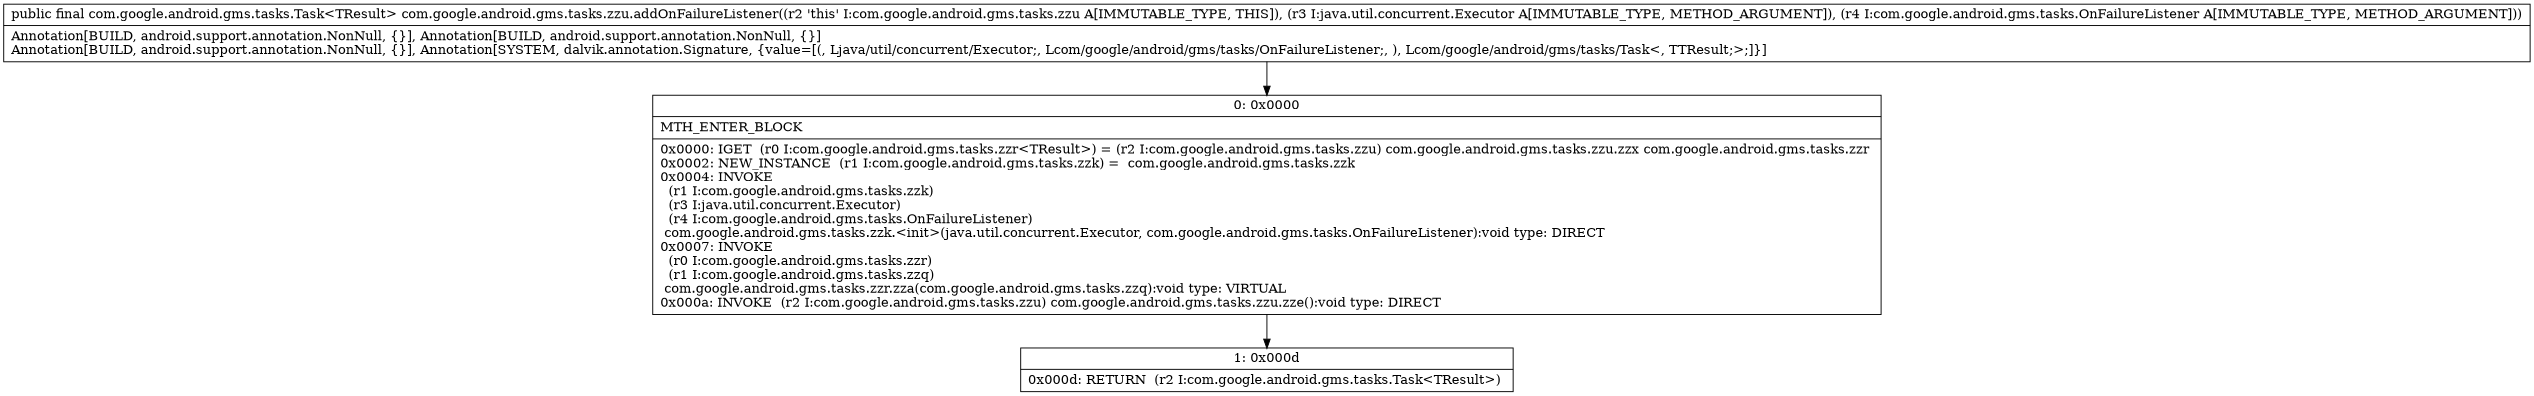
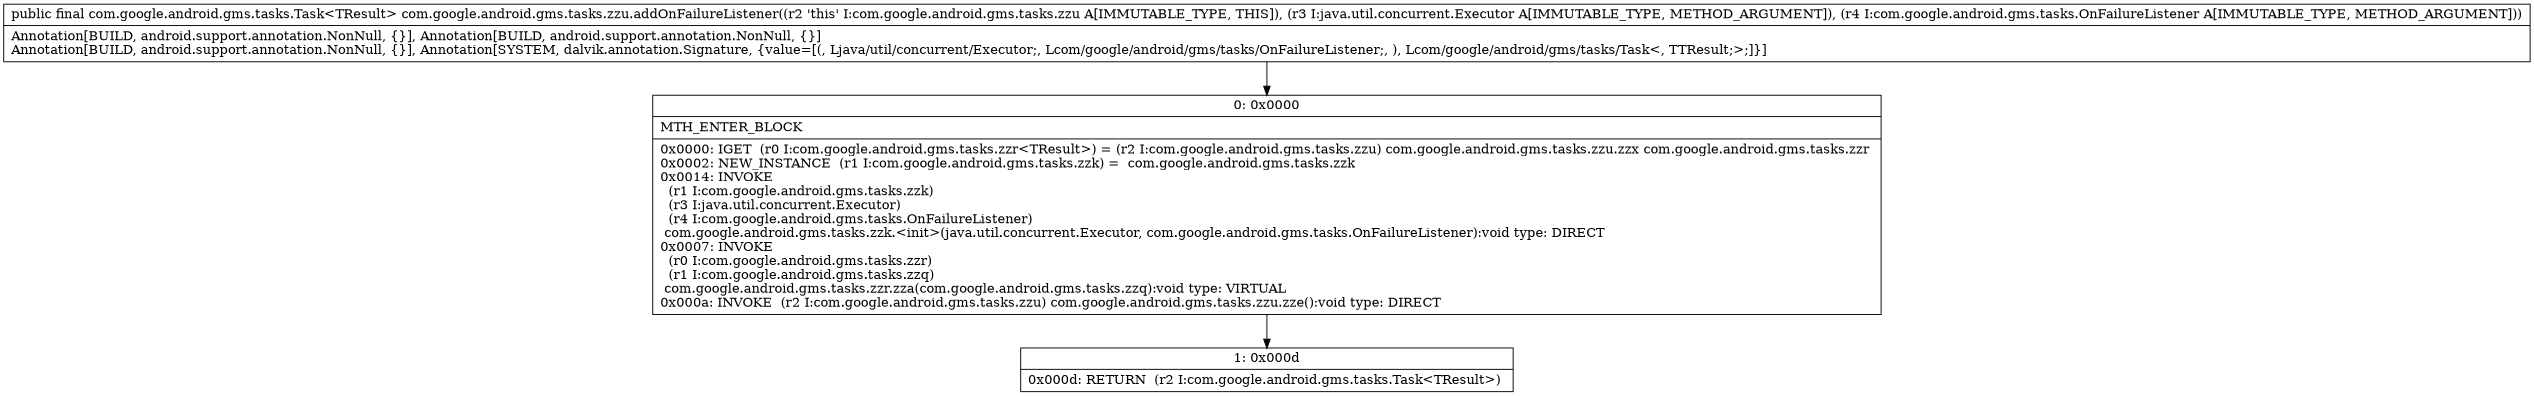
node "0: 0x0000": text "0x0004: INVOKE" -> "0x0014: INVOKE"
